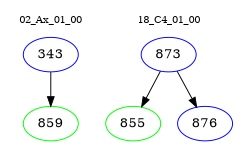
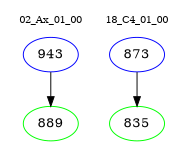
node "343": label "343" -> "943"
node "859": label "859" -> "889"
node "855": label "855" -> "835"
node "876": removed
